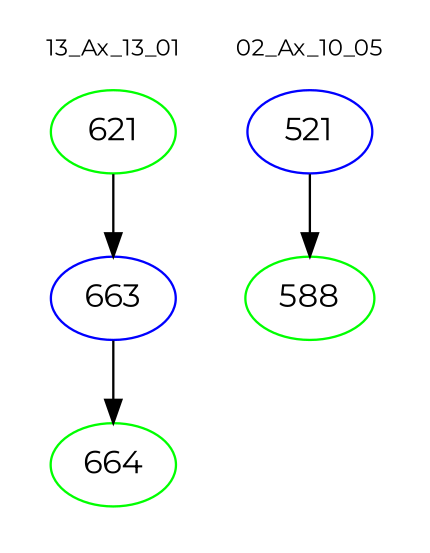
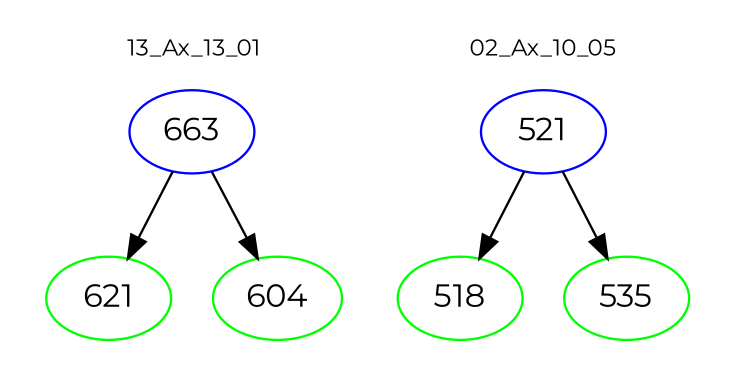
edge "621" -> "663": reversed
node "588": label "588" -> "518"
node "535": added
node "664": label "664" -> "604"
